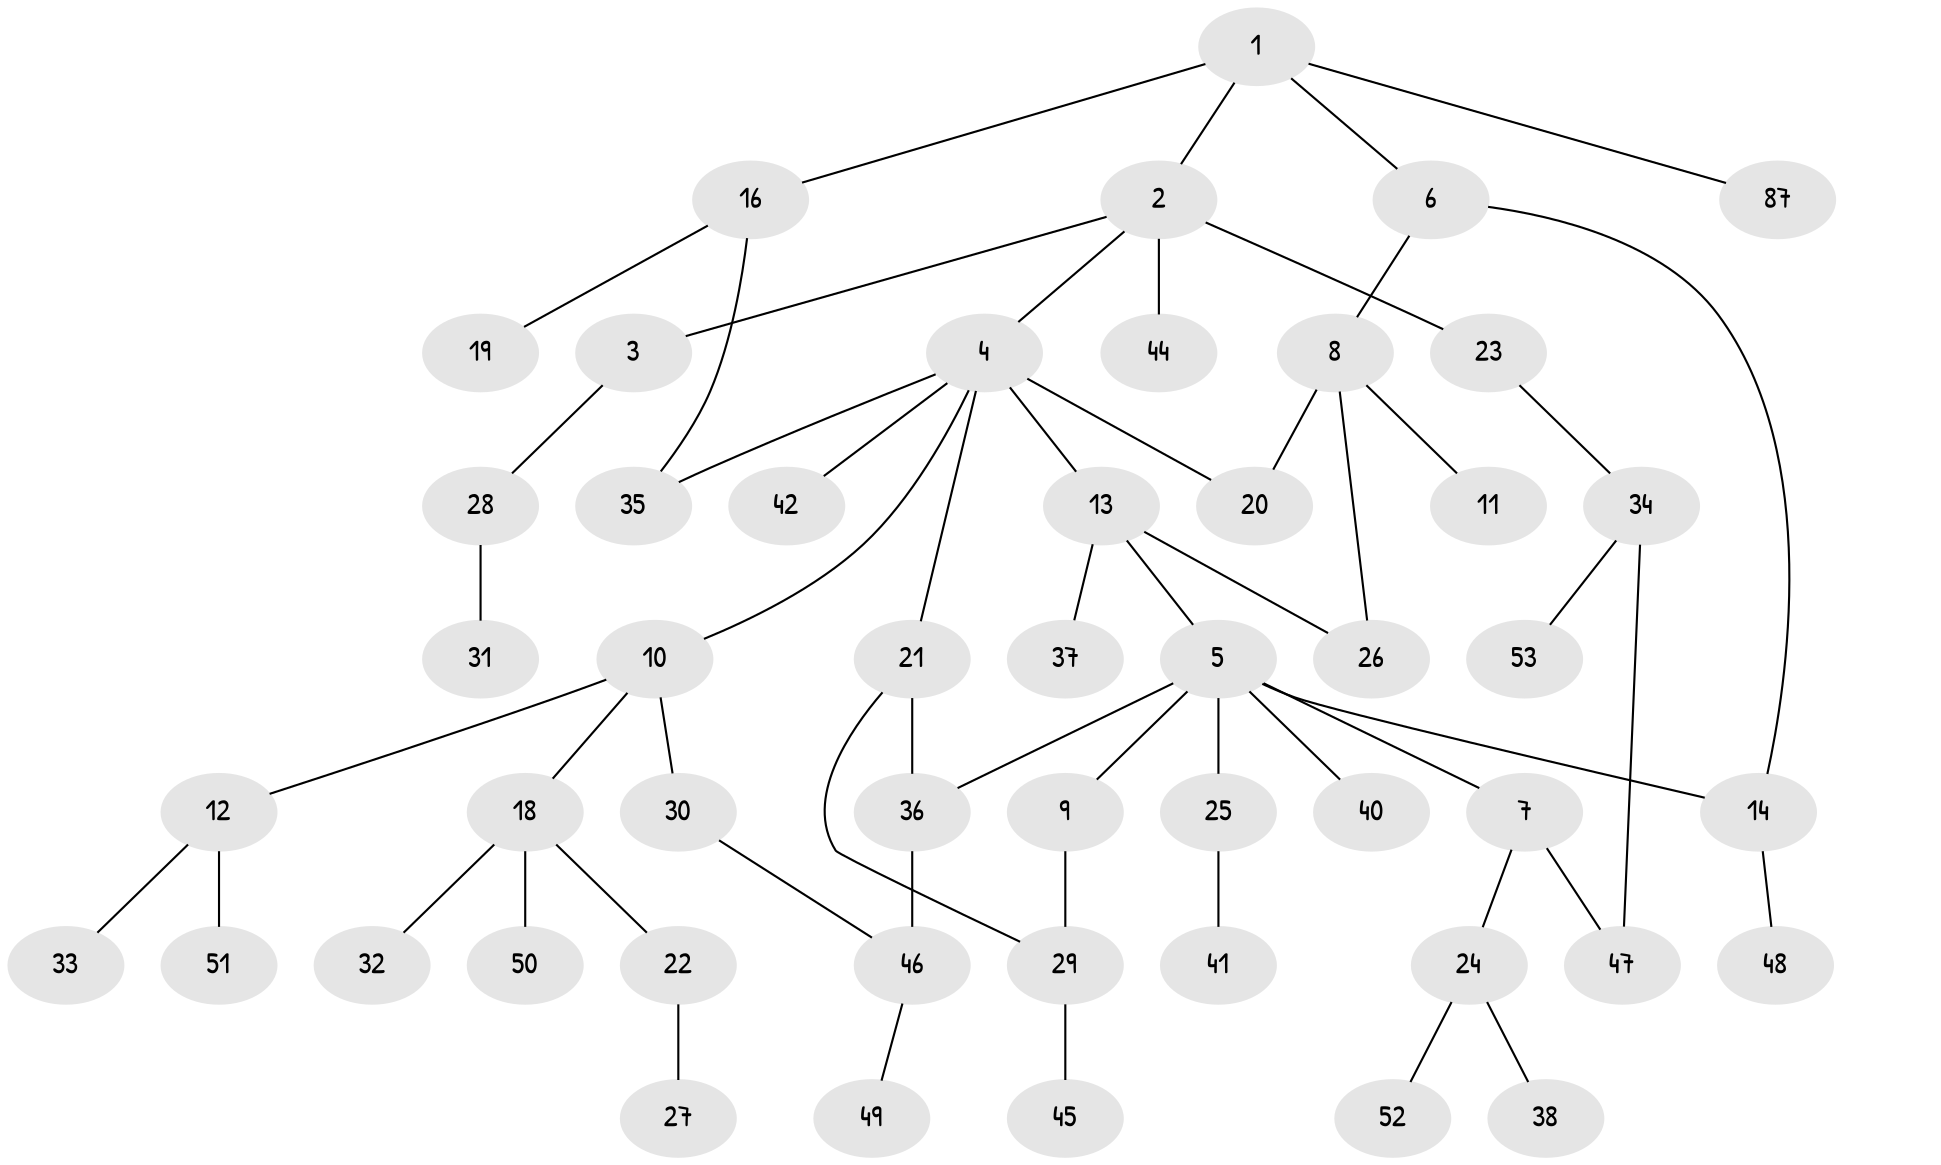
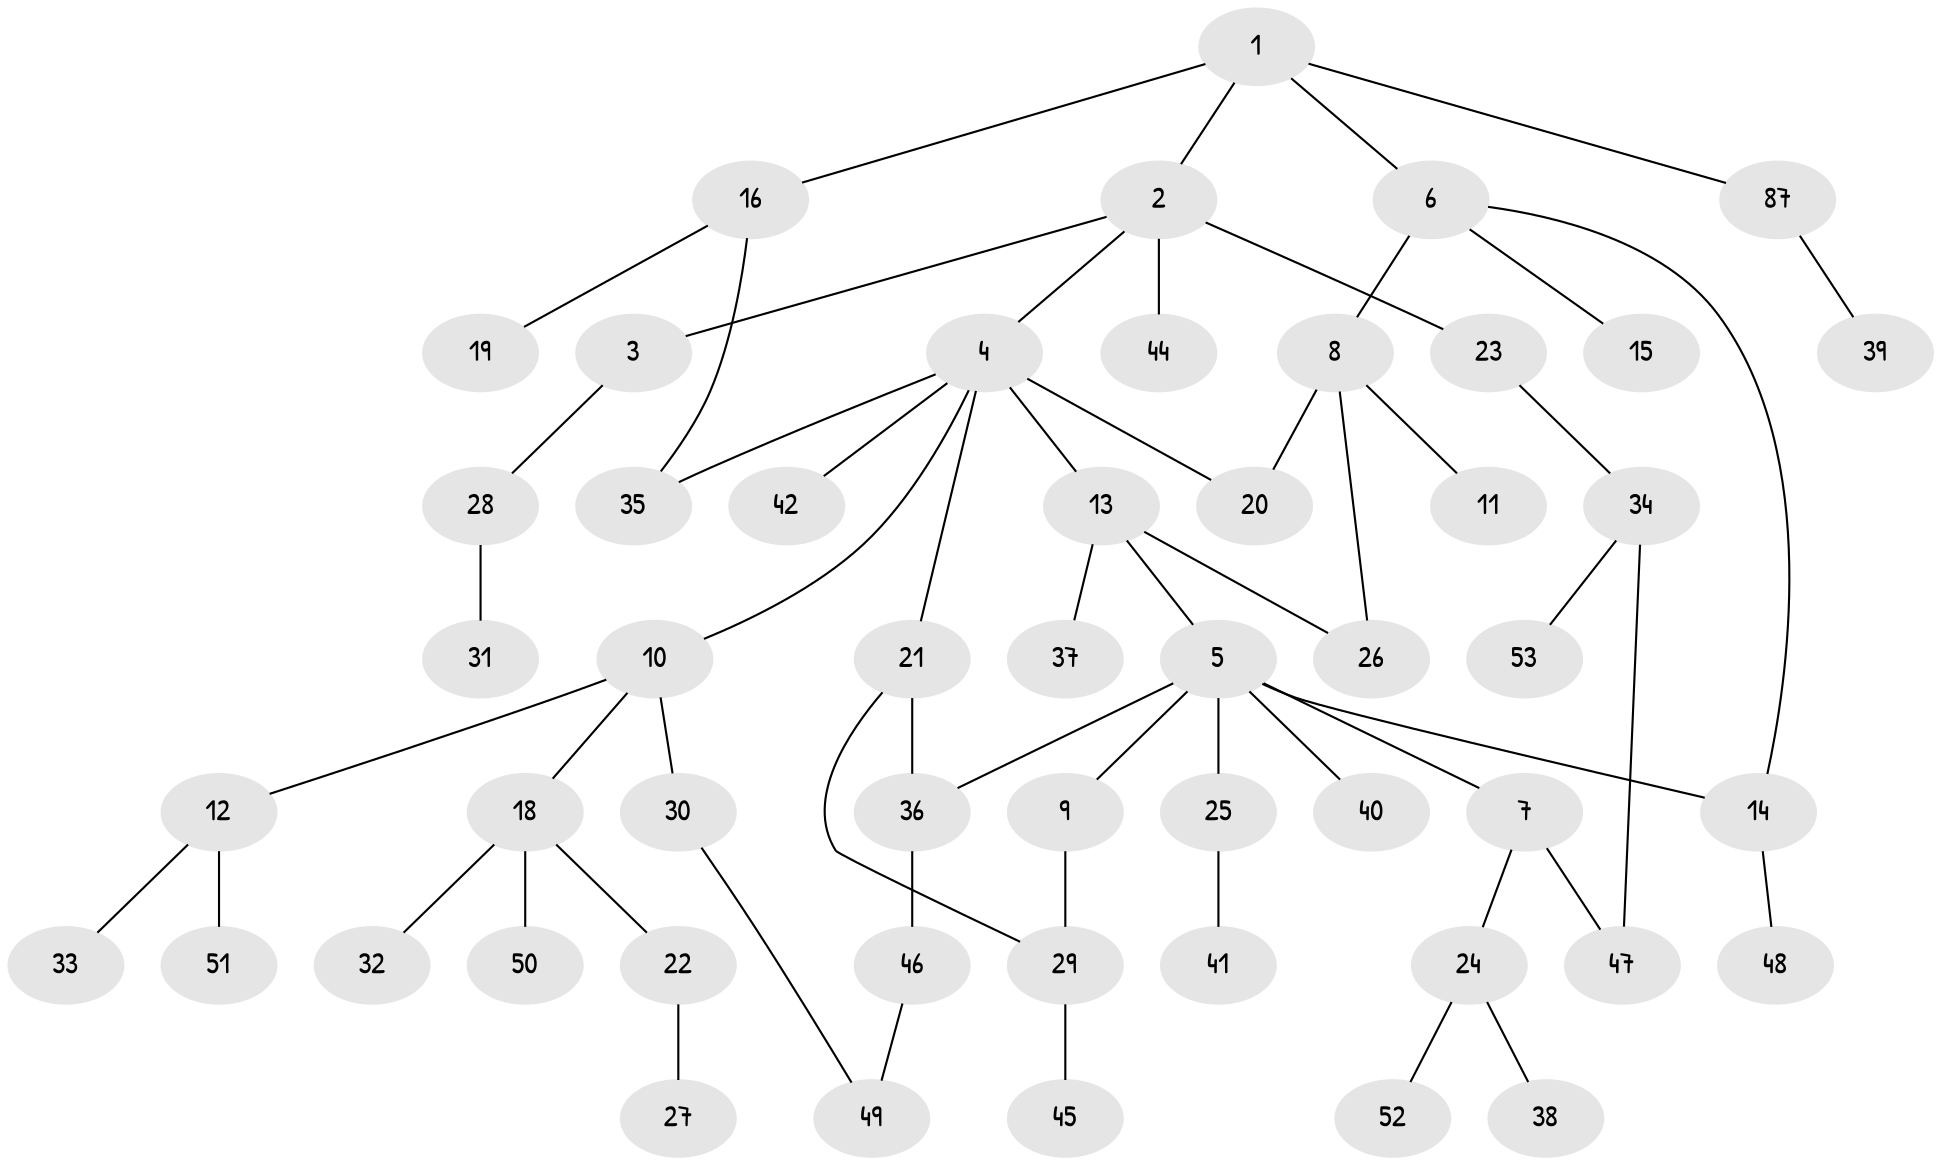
node "15": added
node "39": added
edge "30" -- "46": now "30" -- "49"
